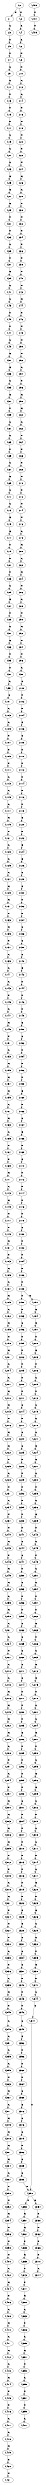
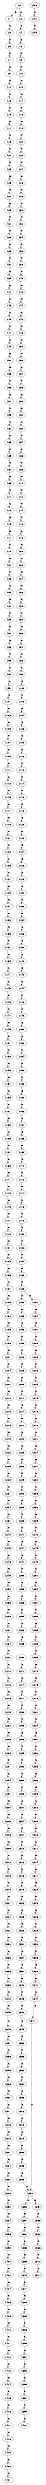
edge "S265" -> "S268": removed, label "C"
